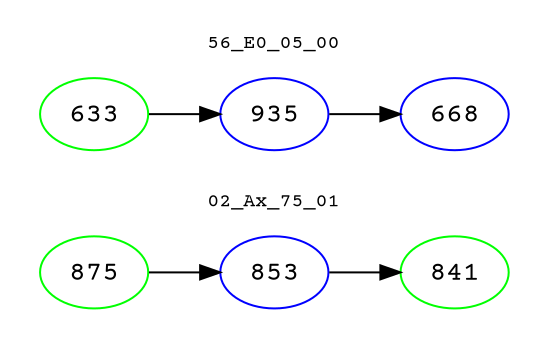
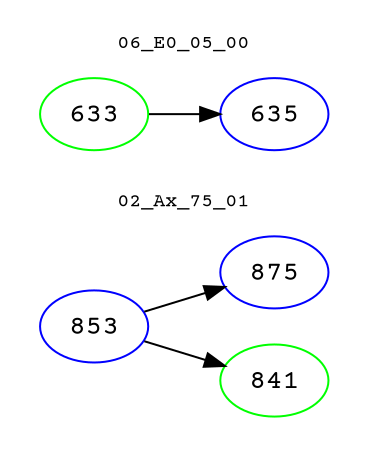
cluster "56_E0_05_00": label "56_E0_05_00" -> "06_E0_05_00"
node "935": label "935" -> "635"
node "668": removed
node "875": color green -> blue
edge "875" -> "853": reversed
